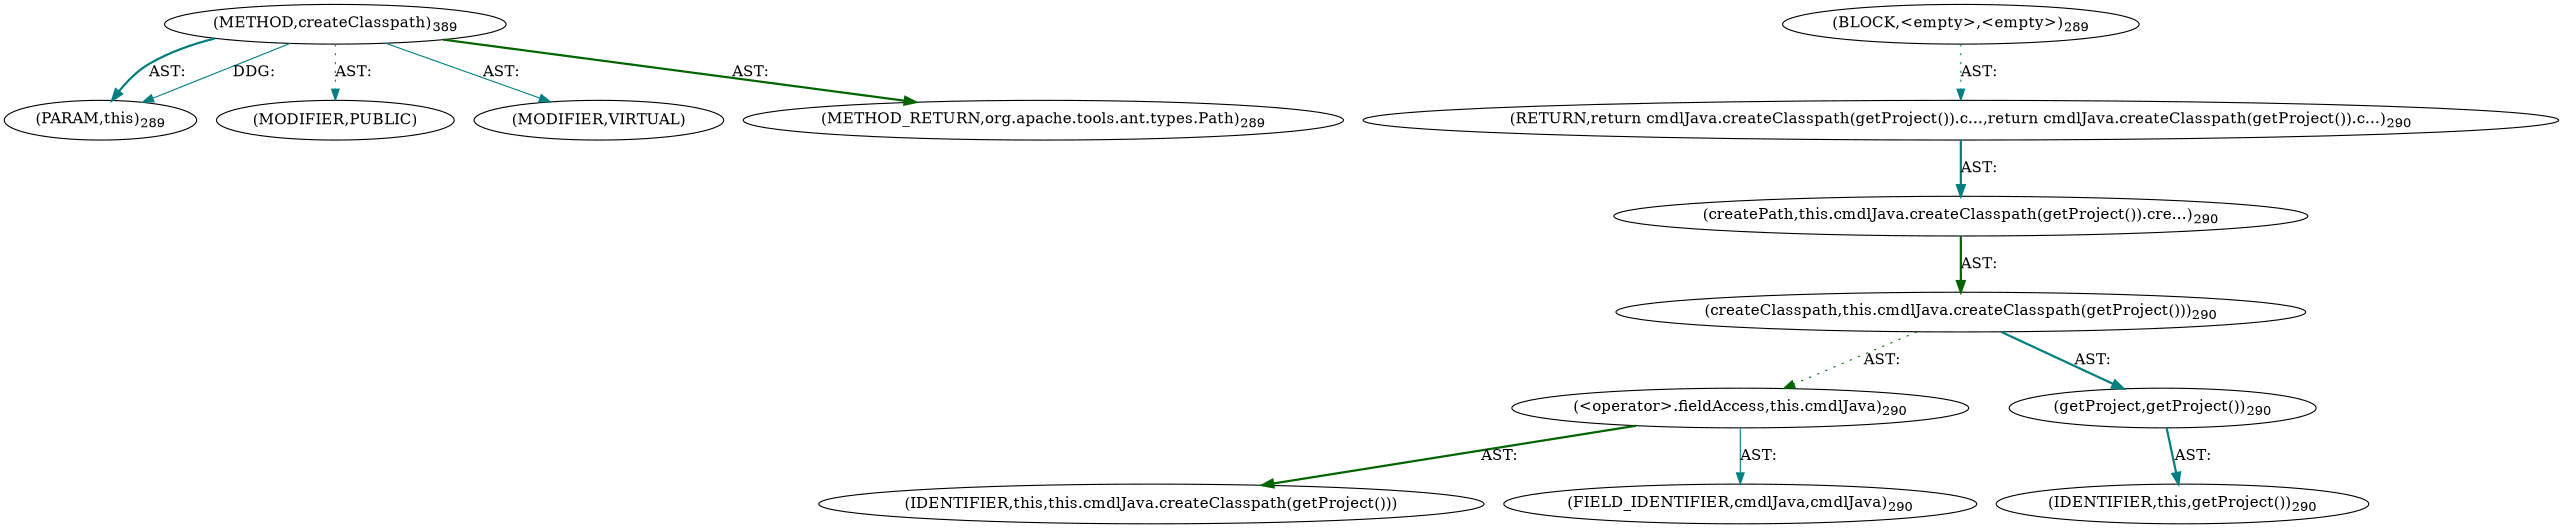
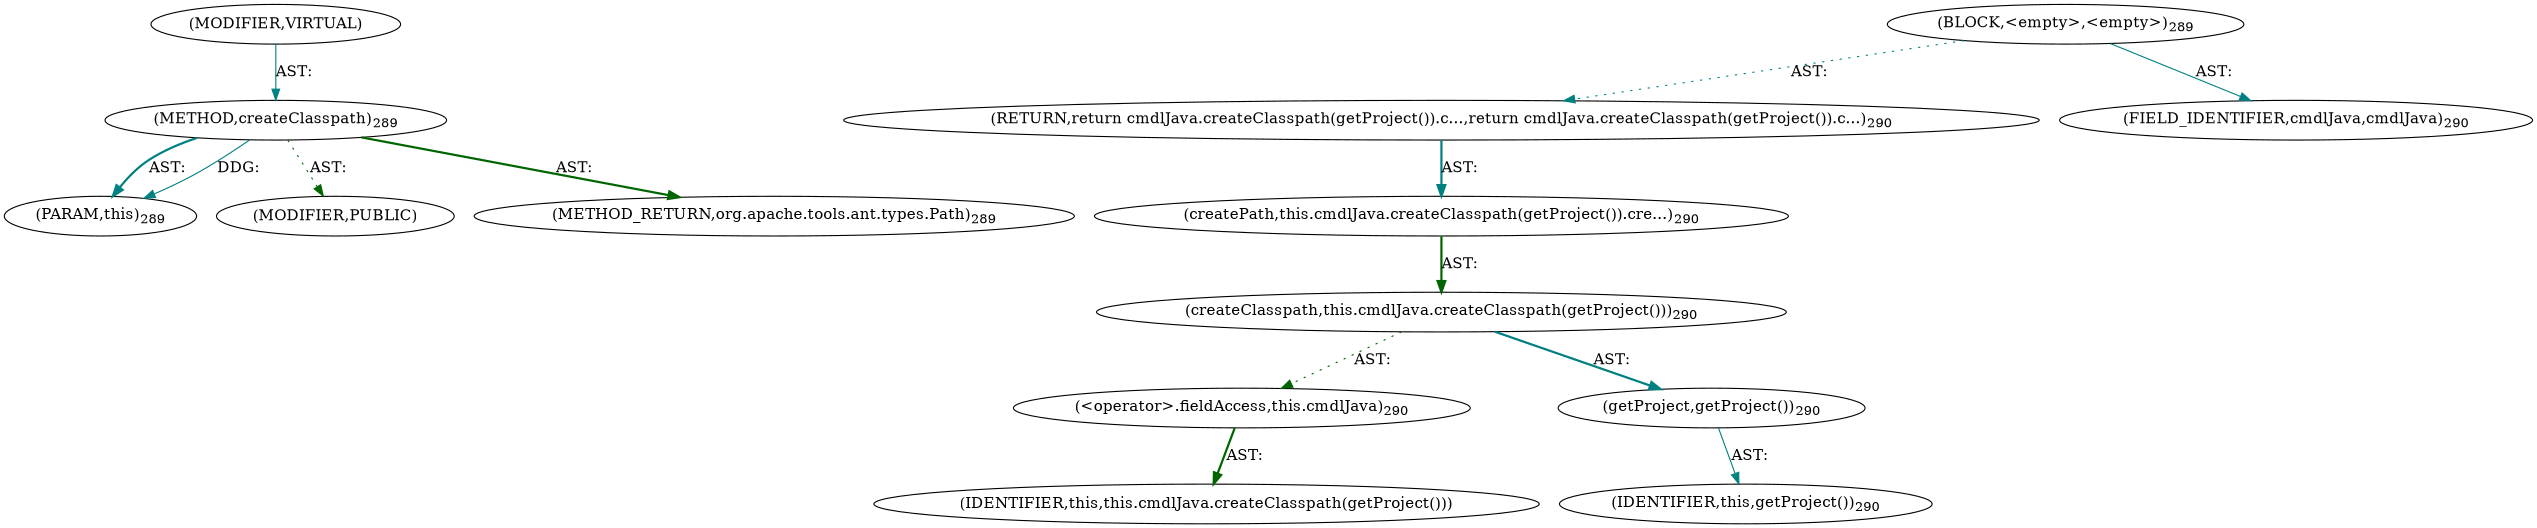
node "(METHOD,createClasspath)": text "389" -> "289"
edge "(METHOD,createClasspath)" -> "(MODIFIER,PUBLIC)": color teal -> darkgreen
edge "(METHOD,createClasspath)" -> "(MODIFIER,VIRTUAL)": reversed
edge "(<operator>.fieldAccess,this.cmdlJava)" -> "(FIELD_IDENTIFIER,cmdlJava,cmdlJava)": now "(BLOCK,<empty>,<empty>)" -> "(FIELD_IDENTIFIER,cmdlJava,cmdlJava)"
edge "(getProject,getProject())" -> "(IDENTIFIER,this,getProject())": style bold -> solid
